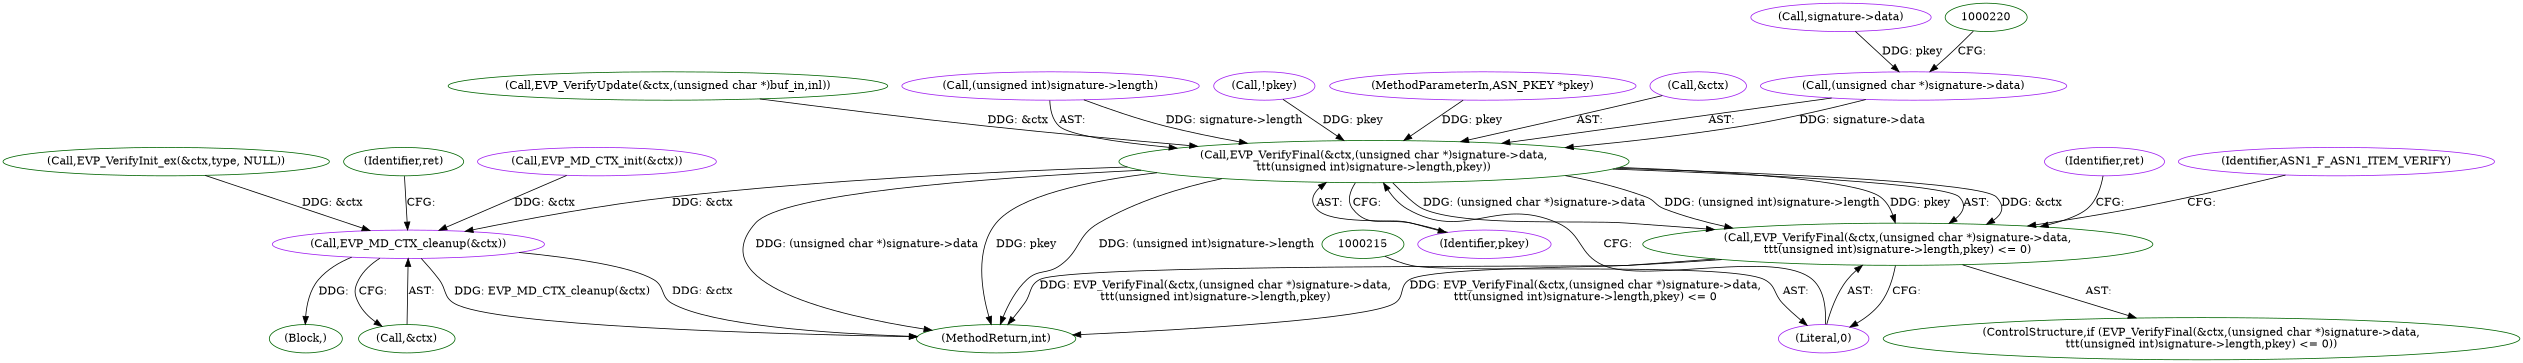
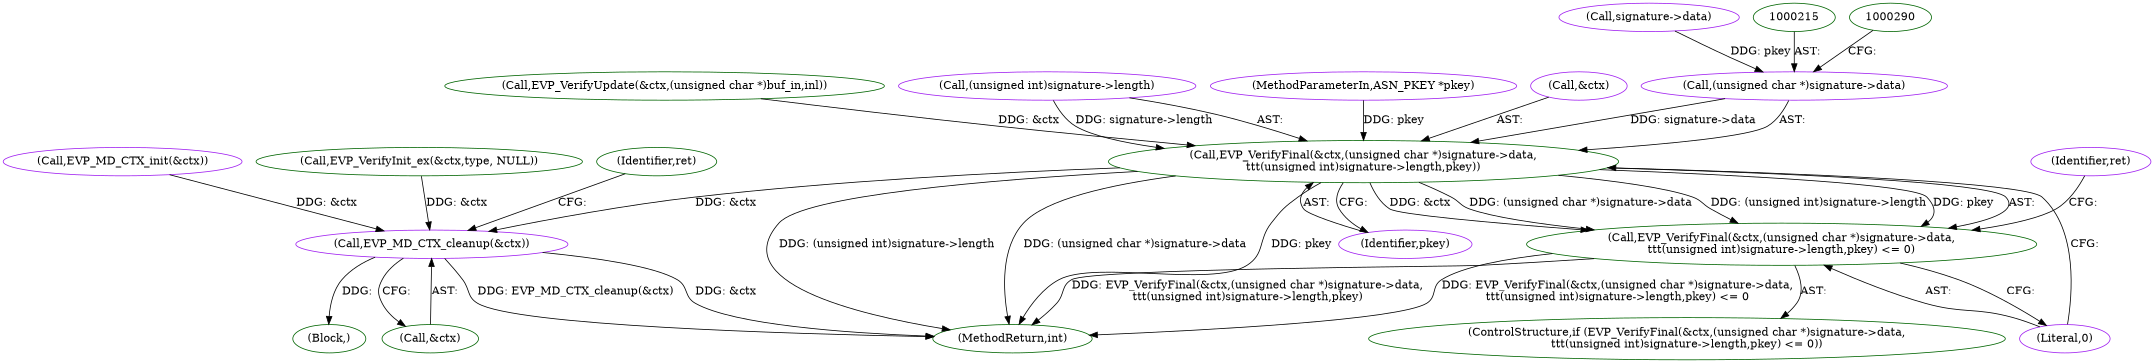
node "1000220": label "1000220" -> "1000290"
node "(Call,!pkey)": removed
node "(Identifier,ASN1_F_ASN1_ITEM_VERIFY)": removed
edge "1000215" -> "(Literal,0)": now "1000215" -> "(Call,(unsigned char *)signature->data)"
